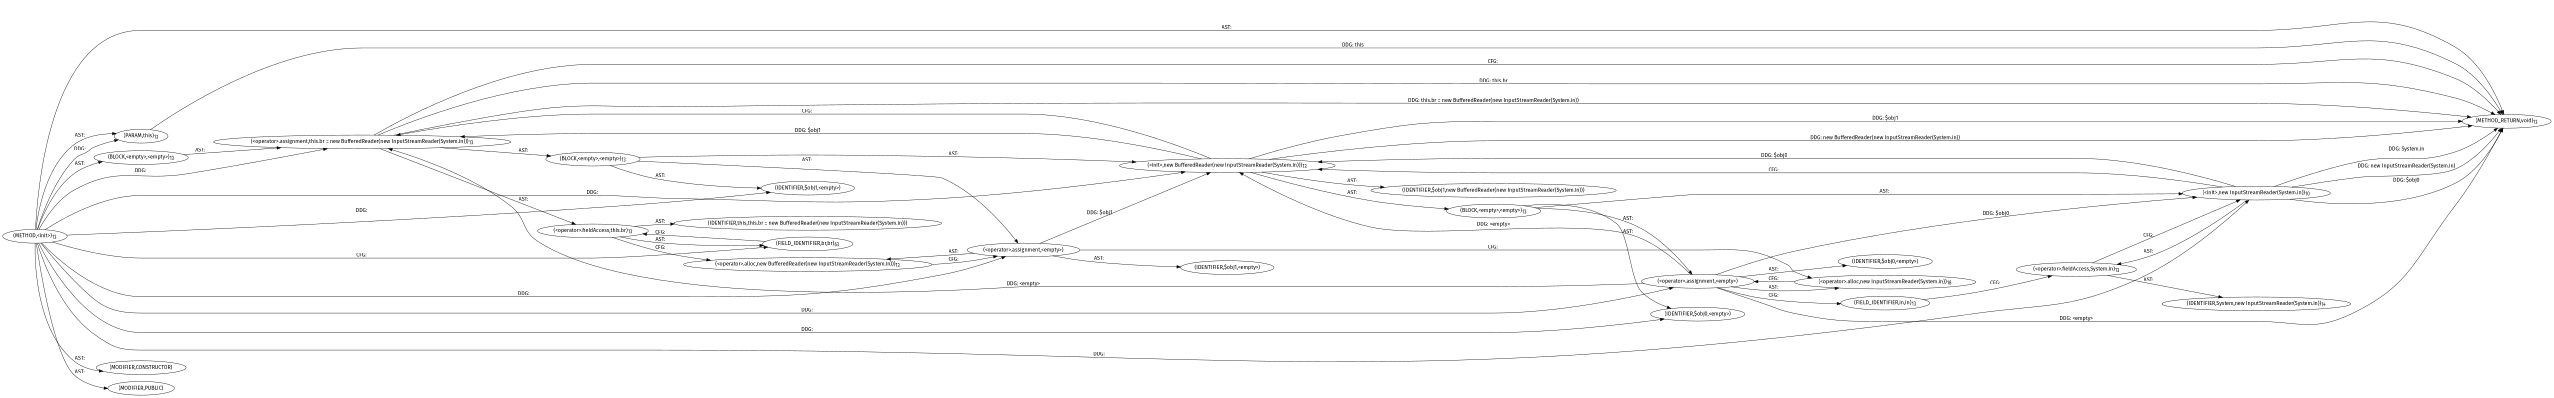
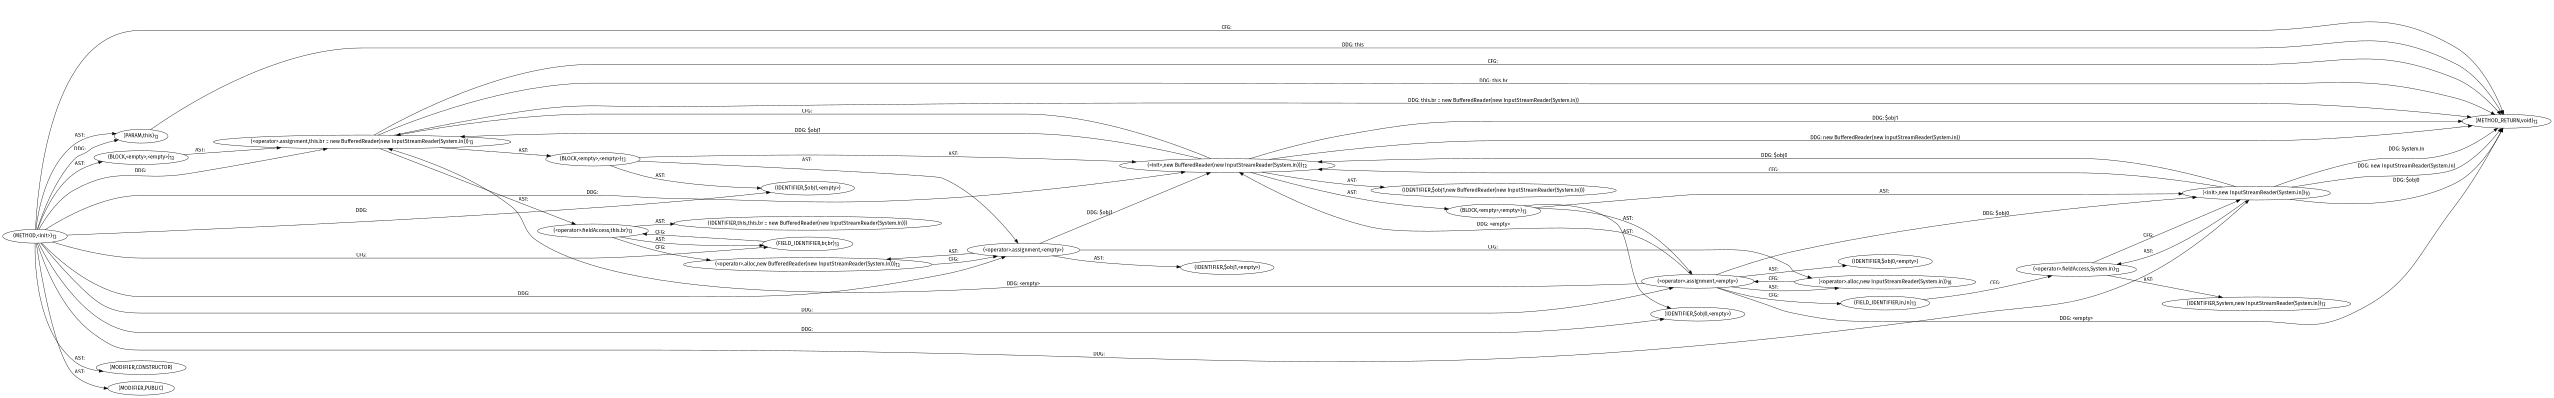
edge "(METHOD,<init>)" -> "(METHOD_RETURN,void)": label "AST: " -> "CFG: "
node "(FIELD_IDENTIFIER,br,br)": text "63" -> "13"
node "(IDENTIFIER,System,new InputStreamReader(System.in))": text "14" -> "13"
